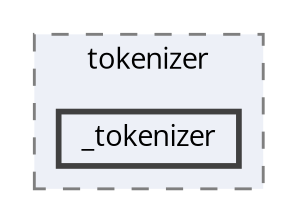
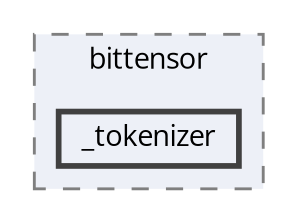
cluster "tokenizer": label "tokenizer" -> "bittensor"
